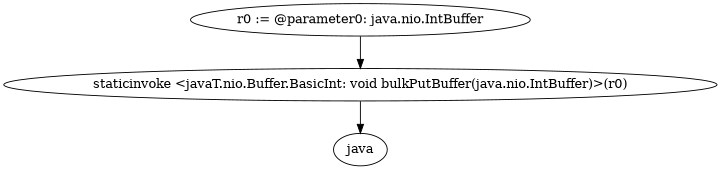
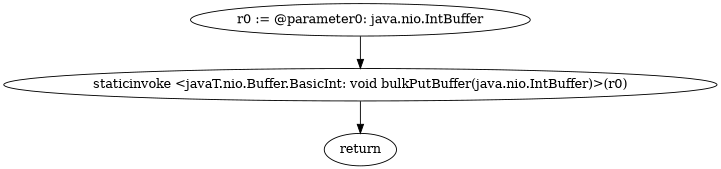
node "java": label "java" -> "return"
